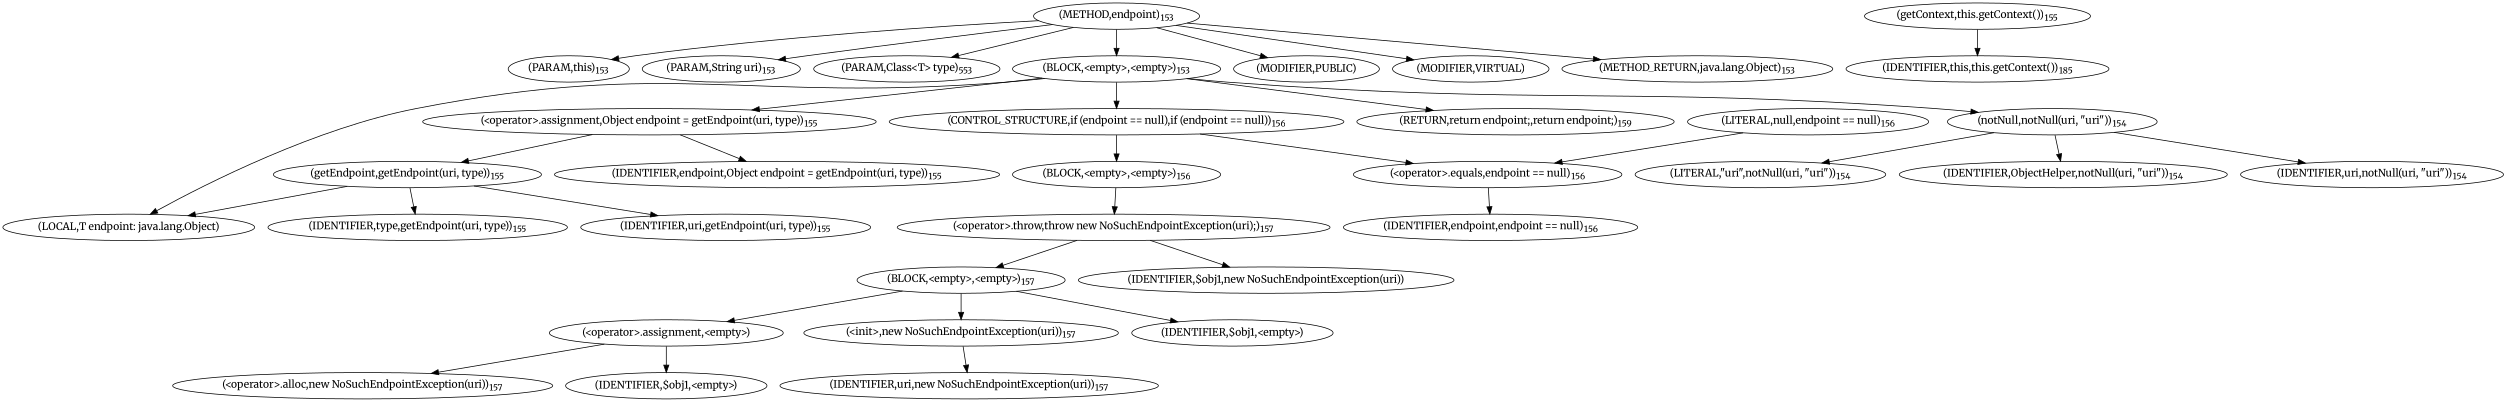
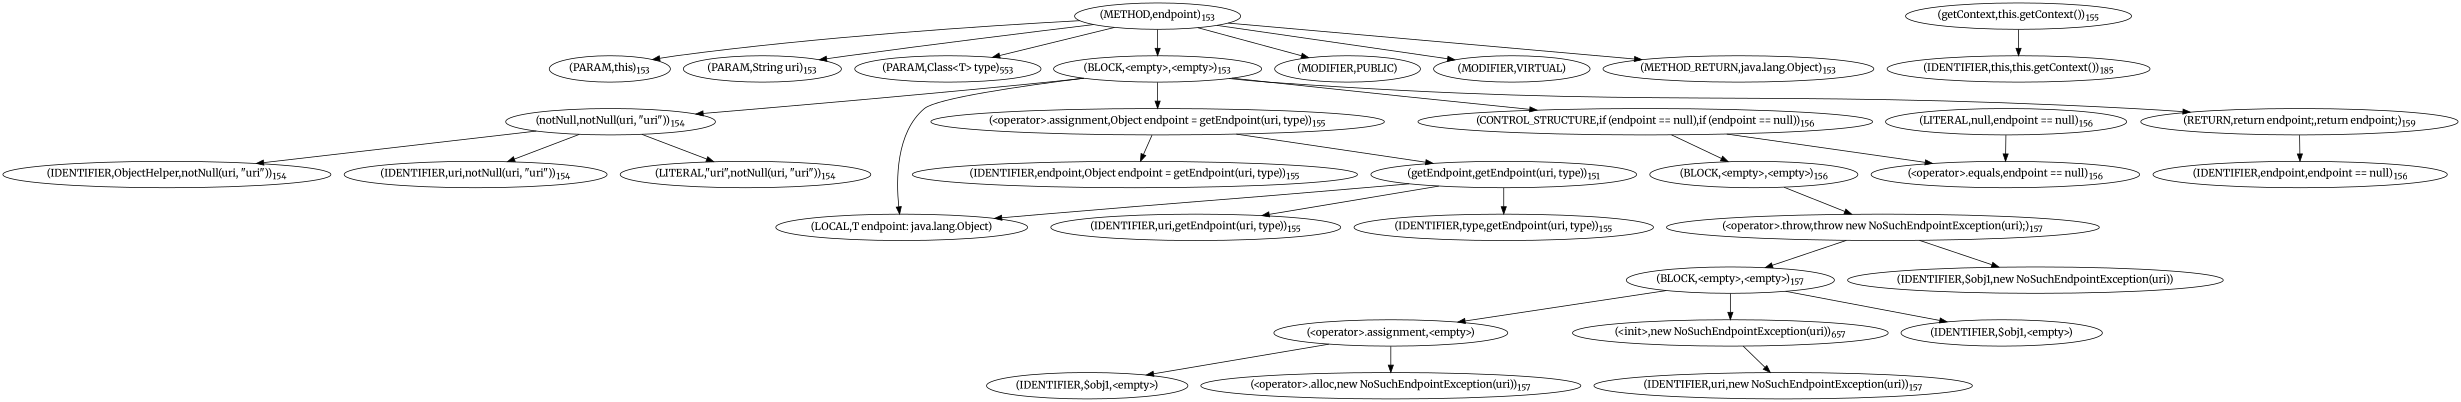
node "(getEndpoint,getEndpoint(uri, type))": text "155" -> "151"
edge "(<operator>.equals,endpoint == null)" -> "(IDENTIFIER,endpoint,endpoint == null)": now "(RETURN,return endpoint;,return endpoint;)" -> "(IDENTIFIER,endpoint,endpoint == null)"
node "(<init>,new NoSuchEndpointException(uri))": text "157" -> "657"
